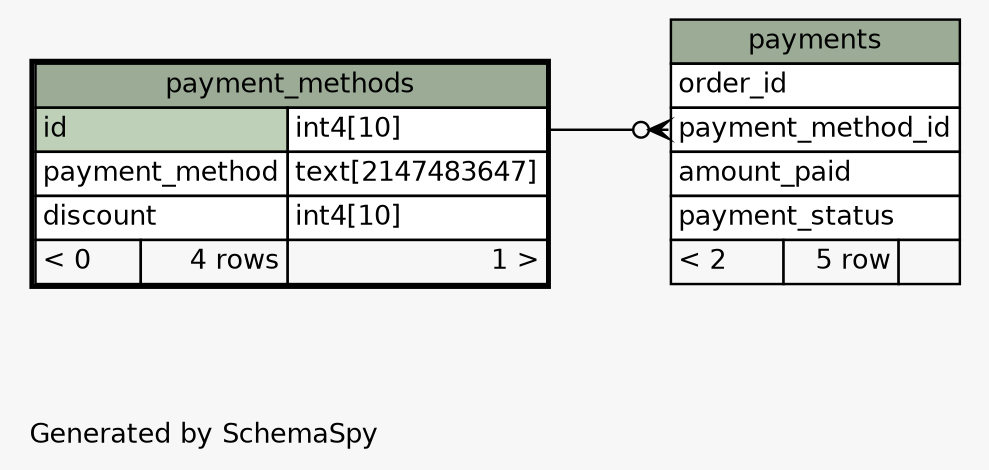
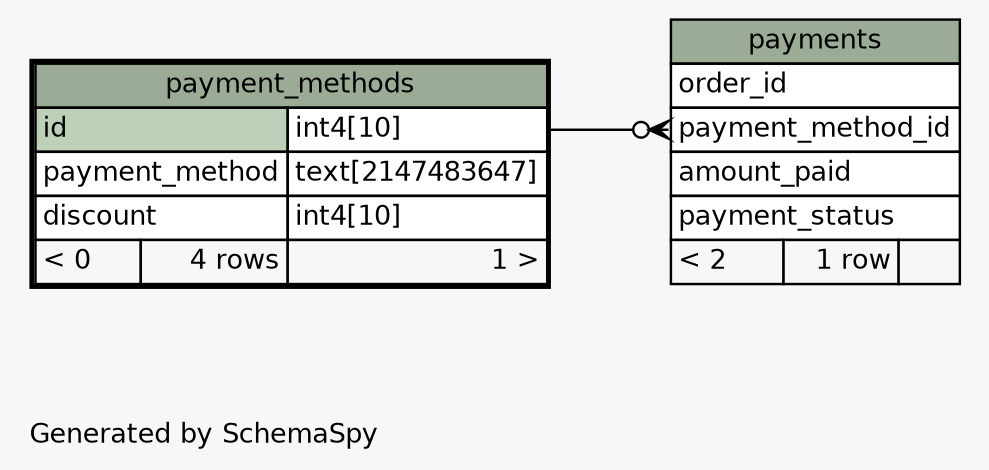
node "payments": text "5 row" -> "1 row"
